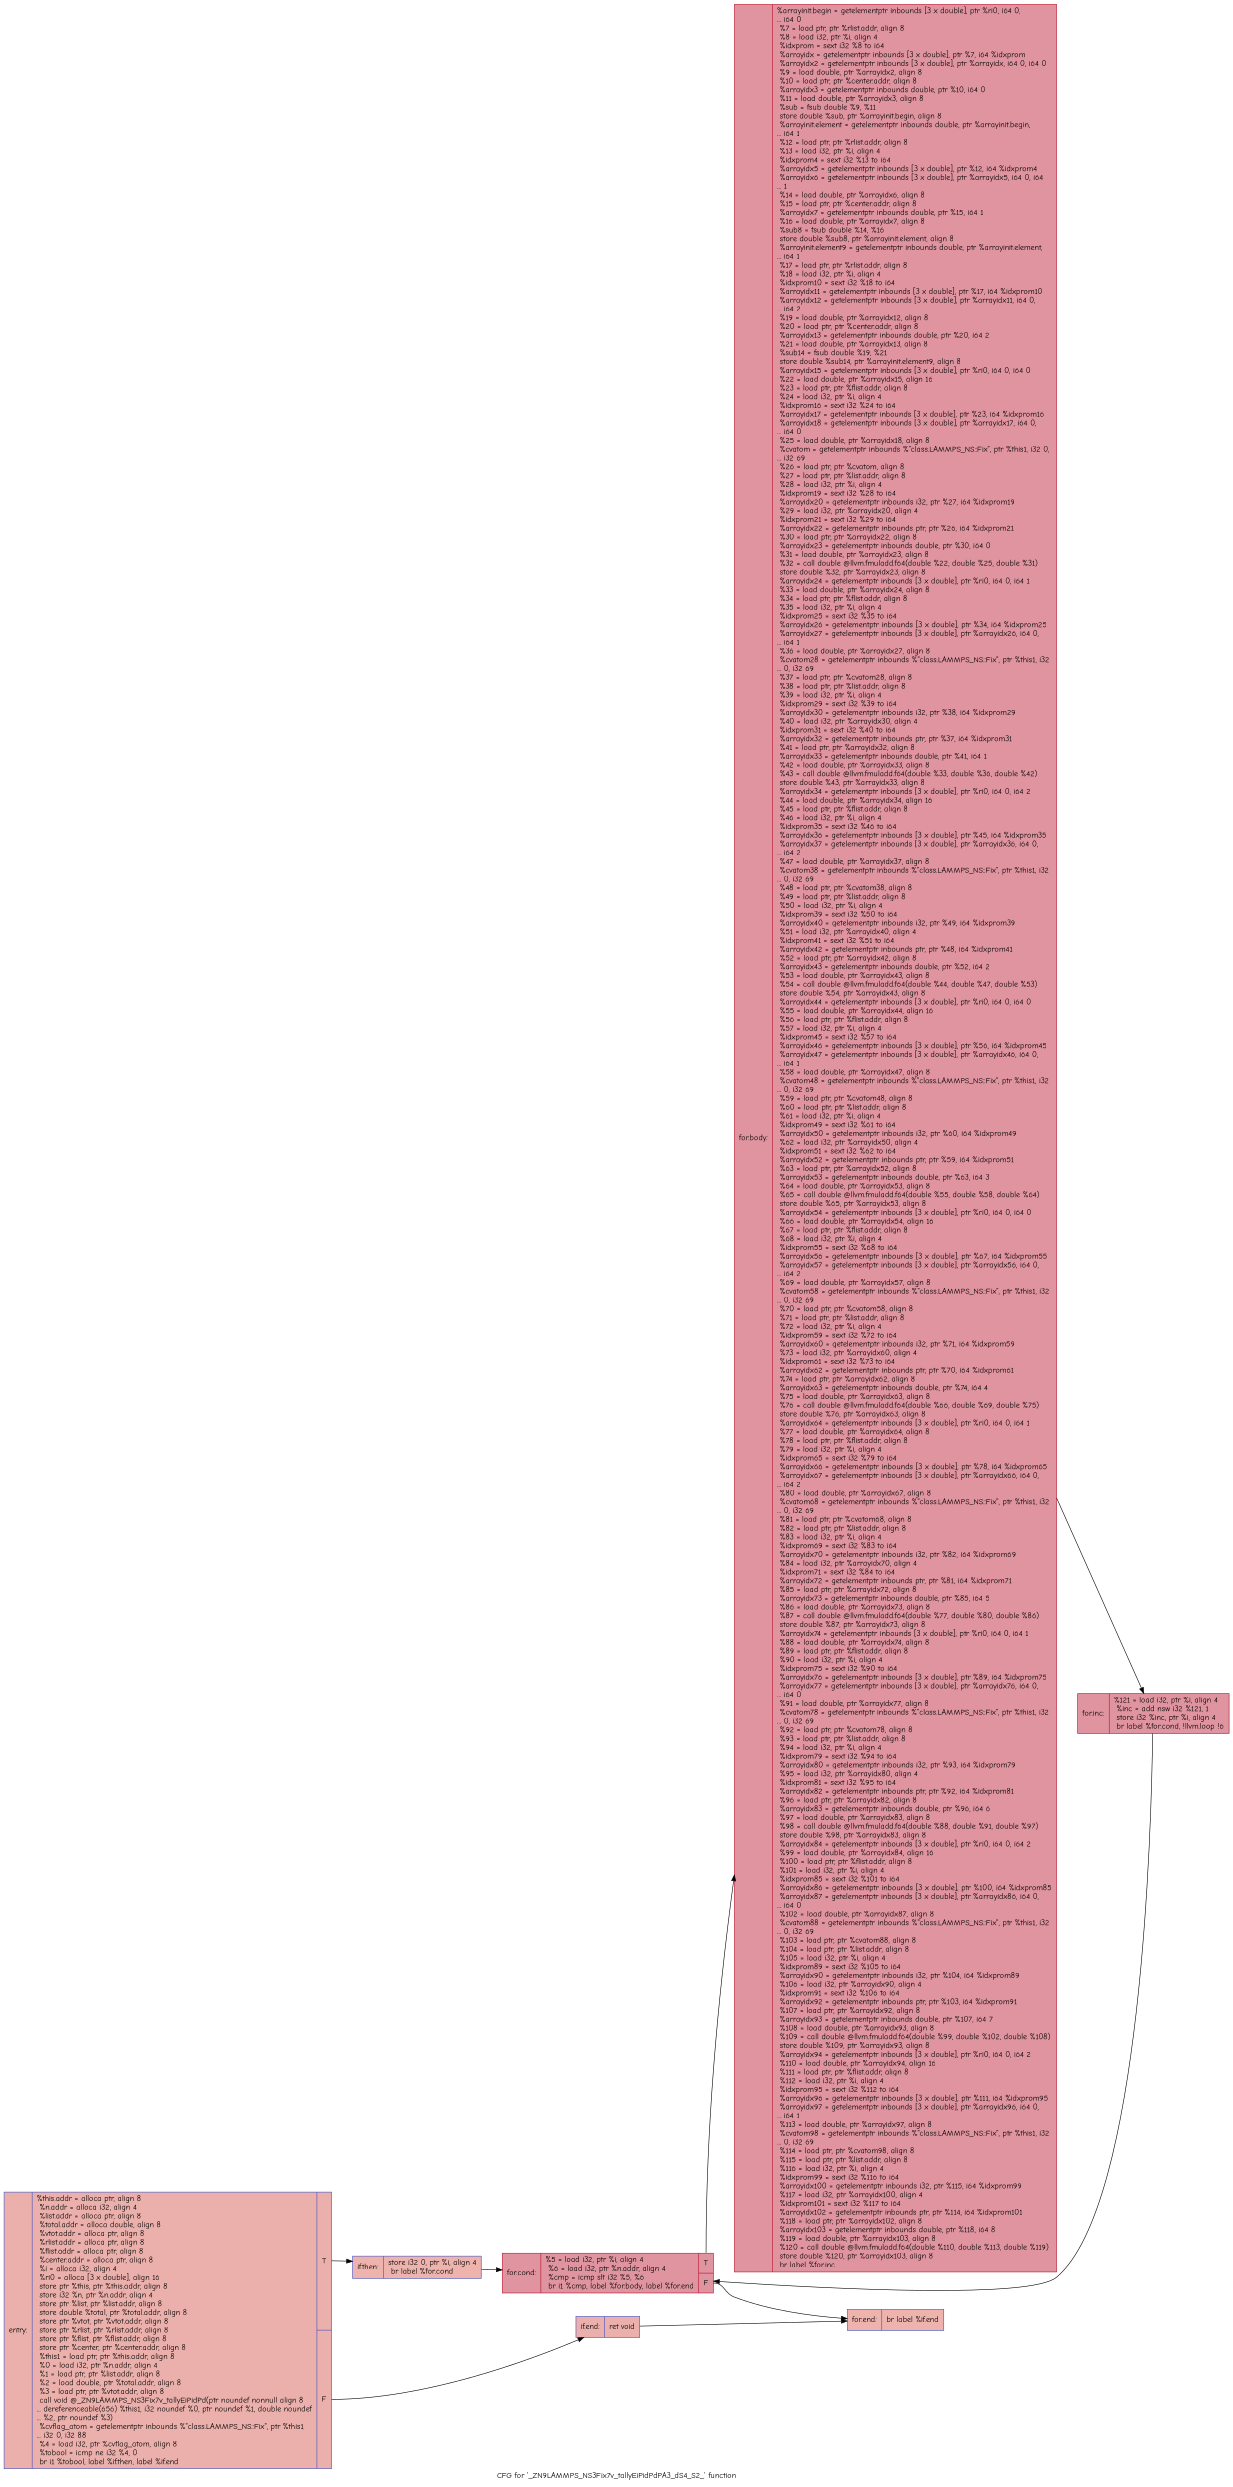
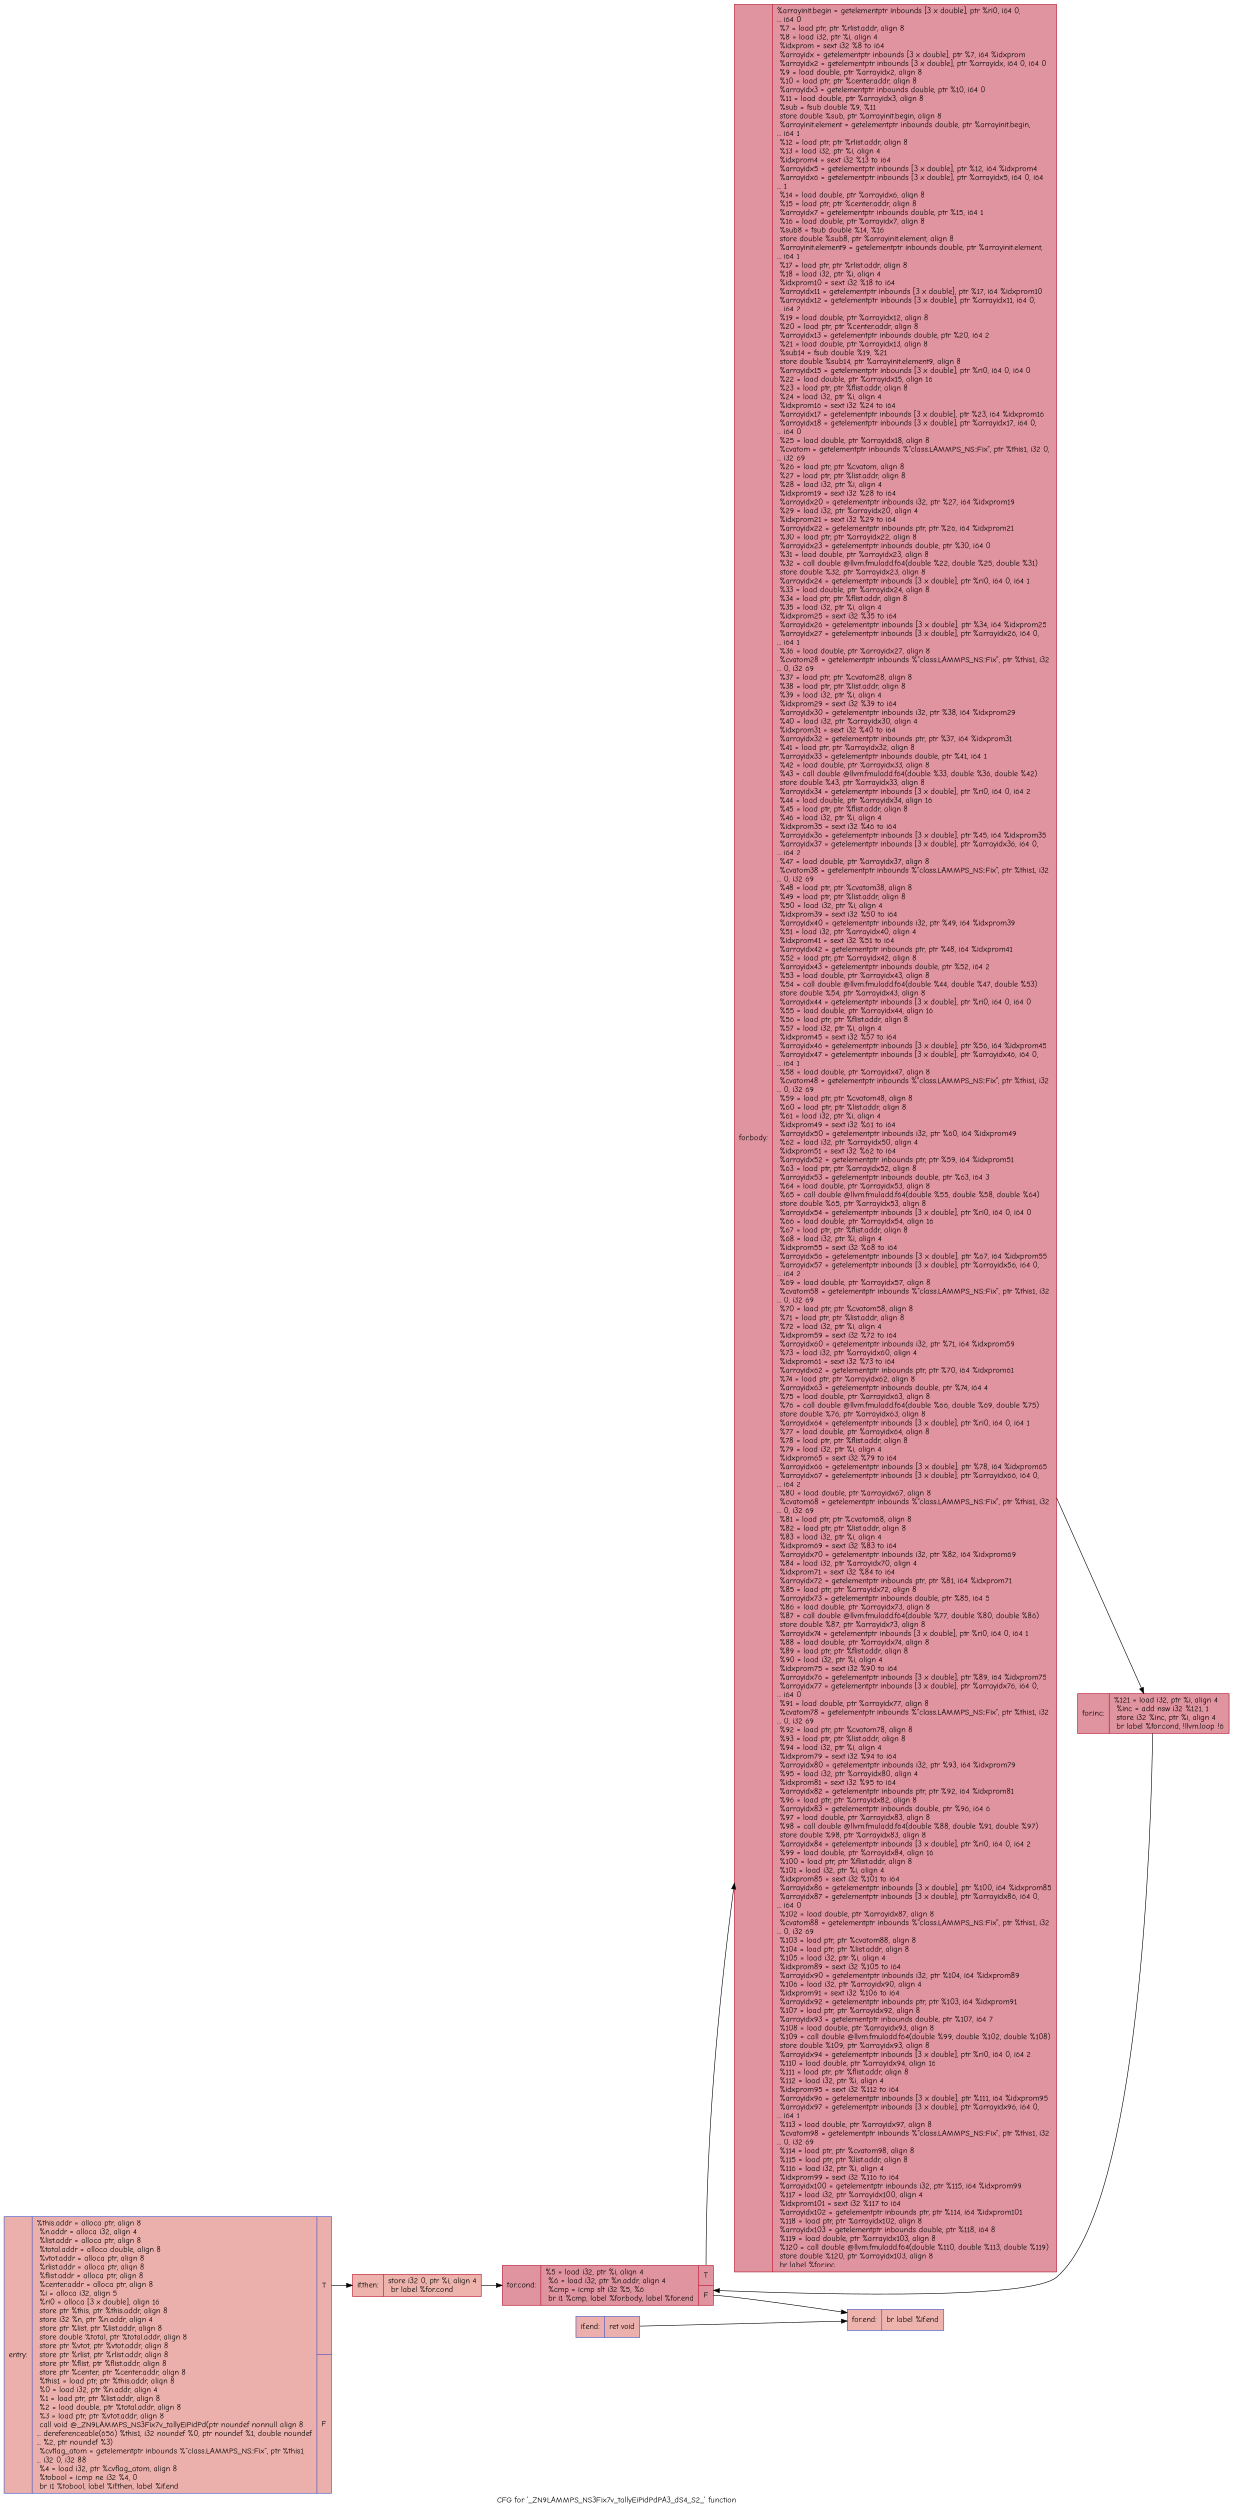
node "if.then:": color #3d50c3ff -> #b70d28ff
node "entry:": text "%i = alloca i32, align 4" -> "%i = alloca i32, align 5"
edge "entry:" -> "if.end:": removed
